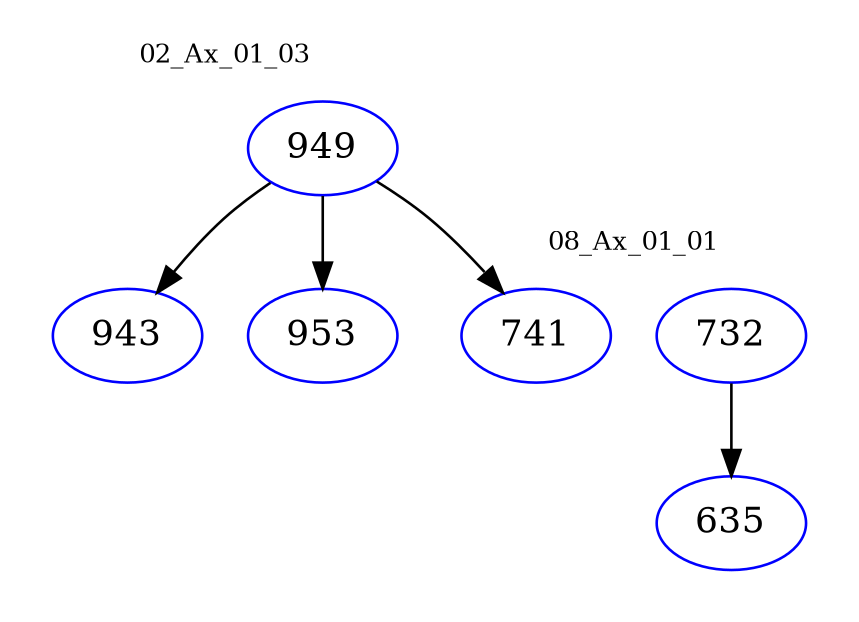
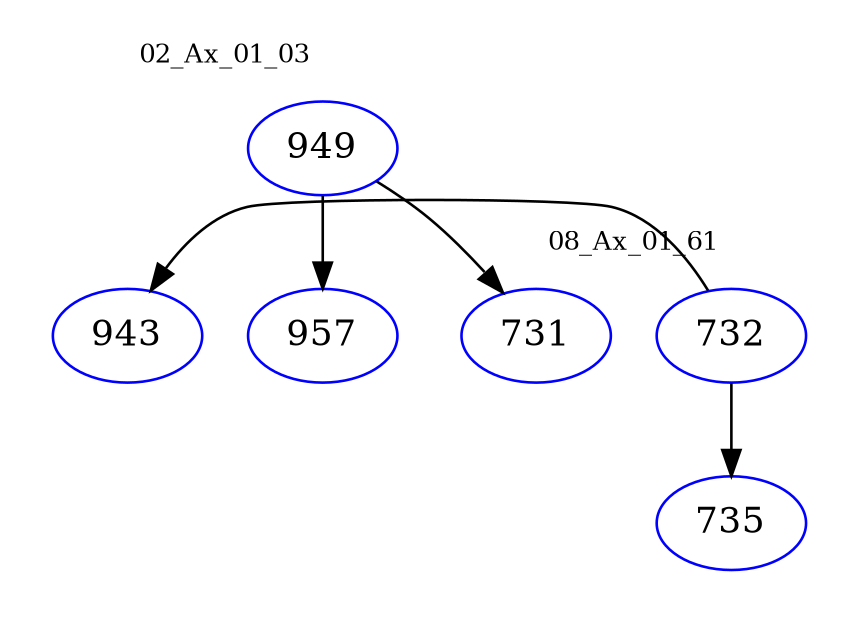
edge "949" -> "943": now "732" -> "943"
cluster "08_Ax_01_01": label "08_Ax_01_01" -> "08_Ax_01_61"
node "953": label "953" -> "957"
node "741": label "741" -> "731"
node "635": label "635" -> "735"
